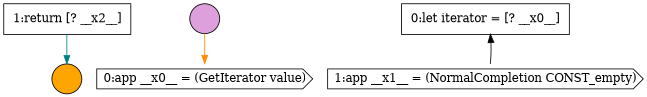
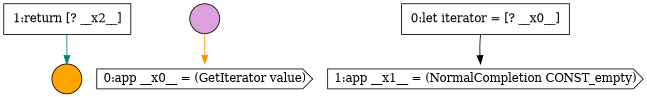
edge "1:app __x1__ = (NormalCompletion CONST_empty)" -> "0:let iterator = [? __x0__]": reversed
